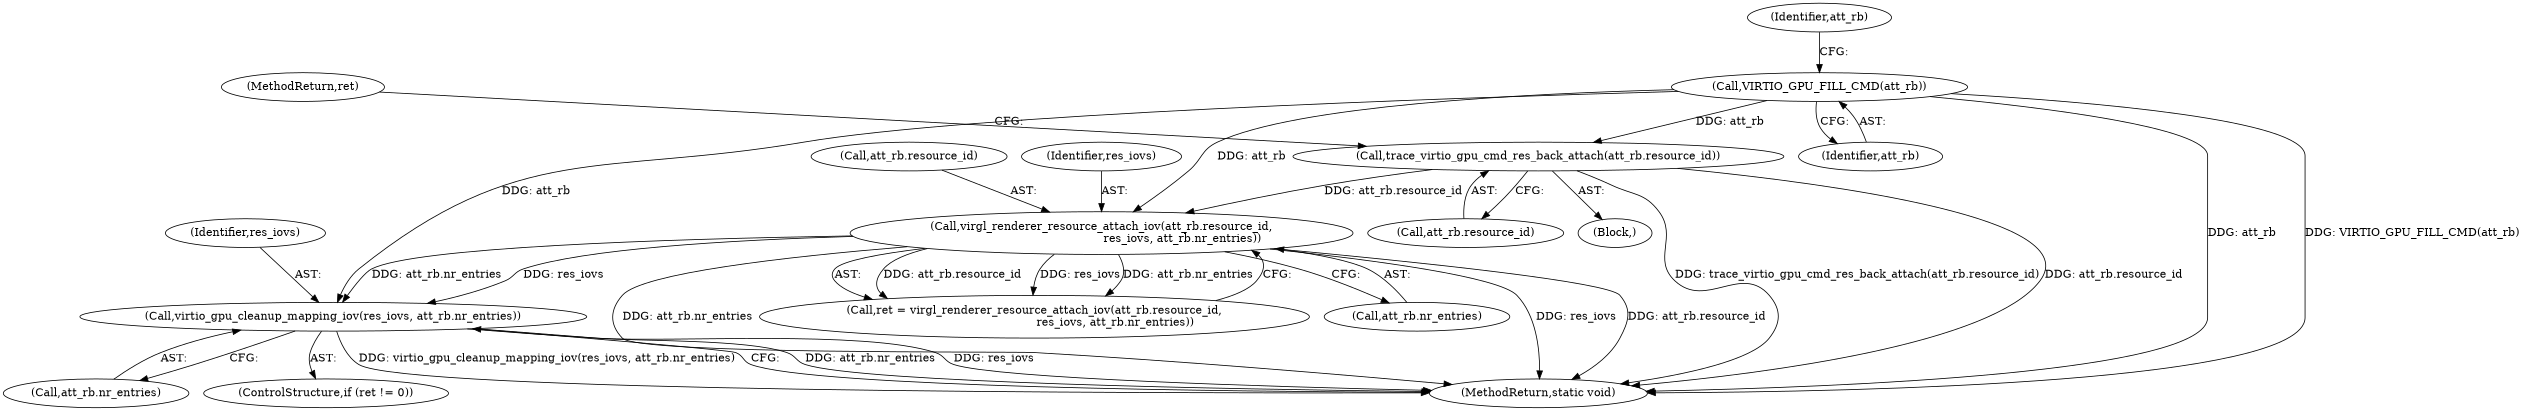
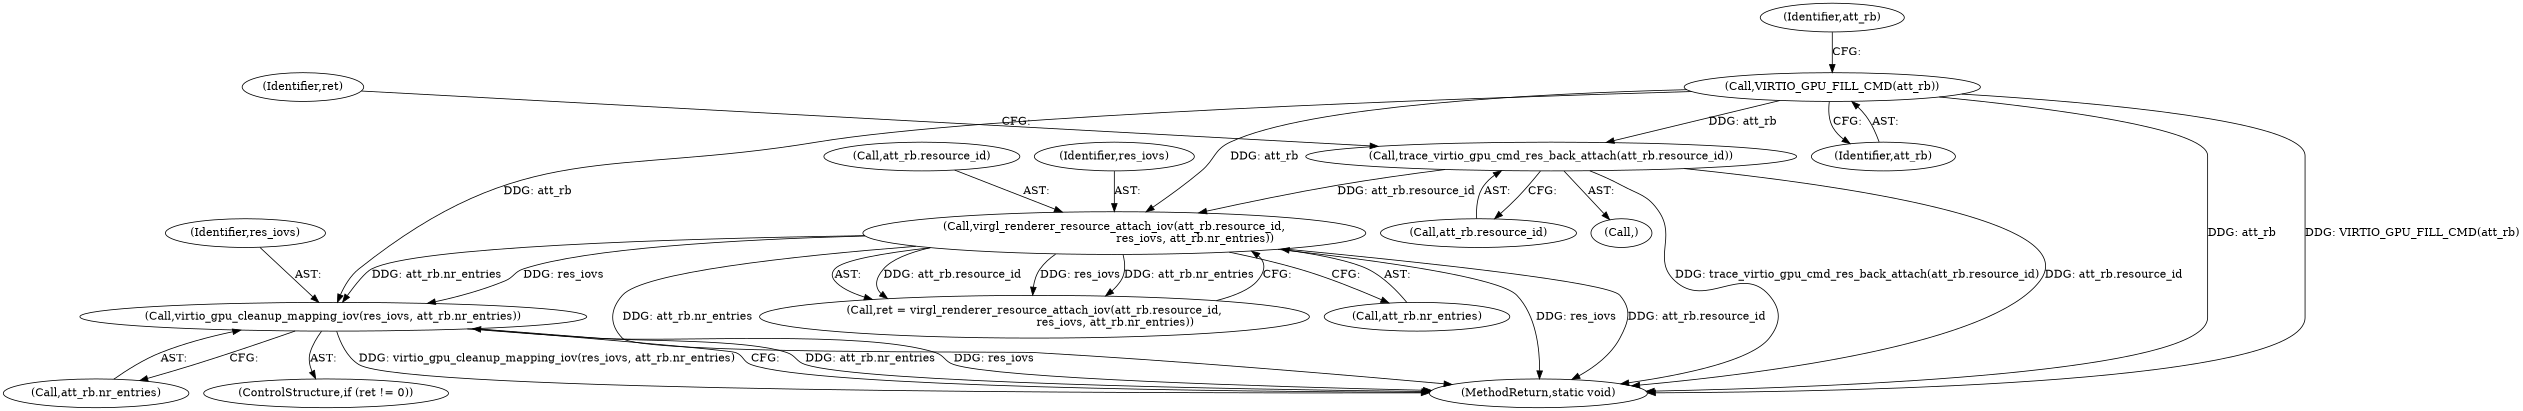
node "(MethodReturn,ret)": label "(MethodReturn,ret)" -> "(Identifier,ret)"
node "(Block,)": label "(Block,)" -> "(Call,)"
